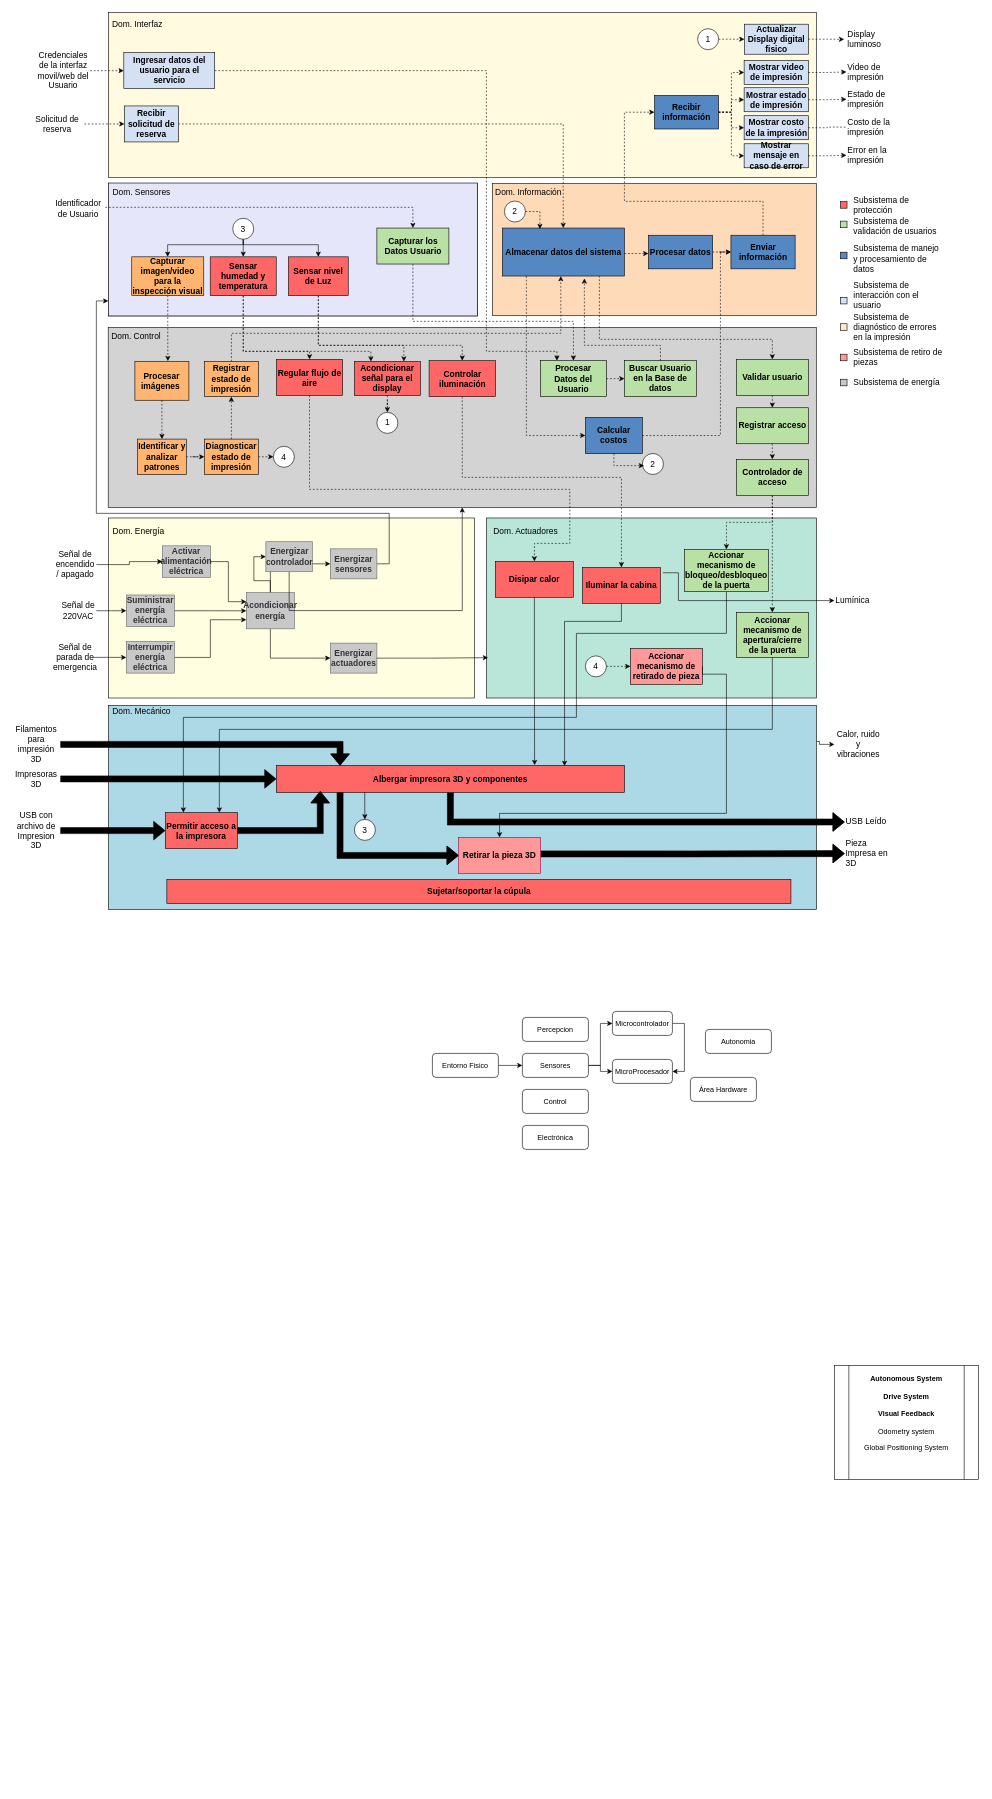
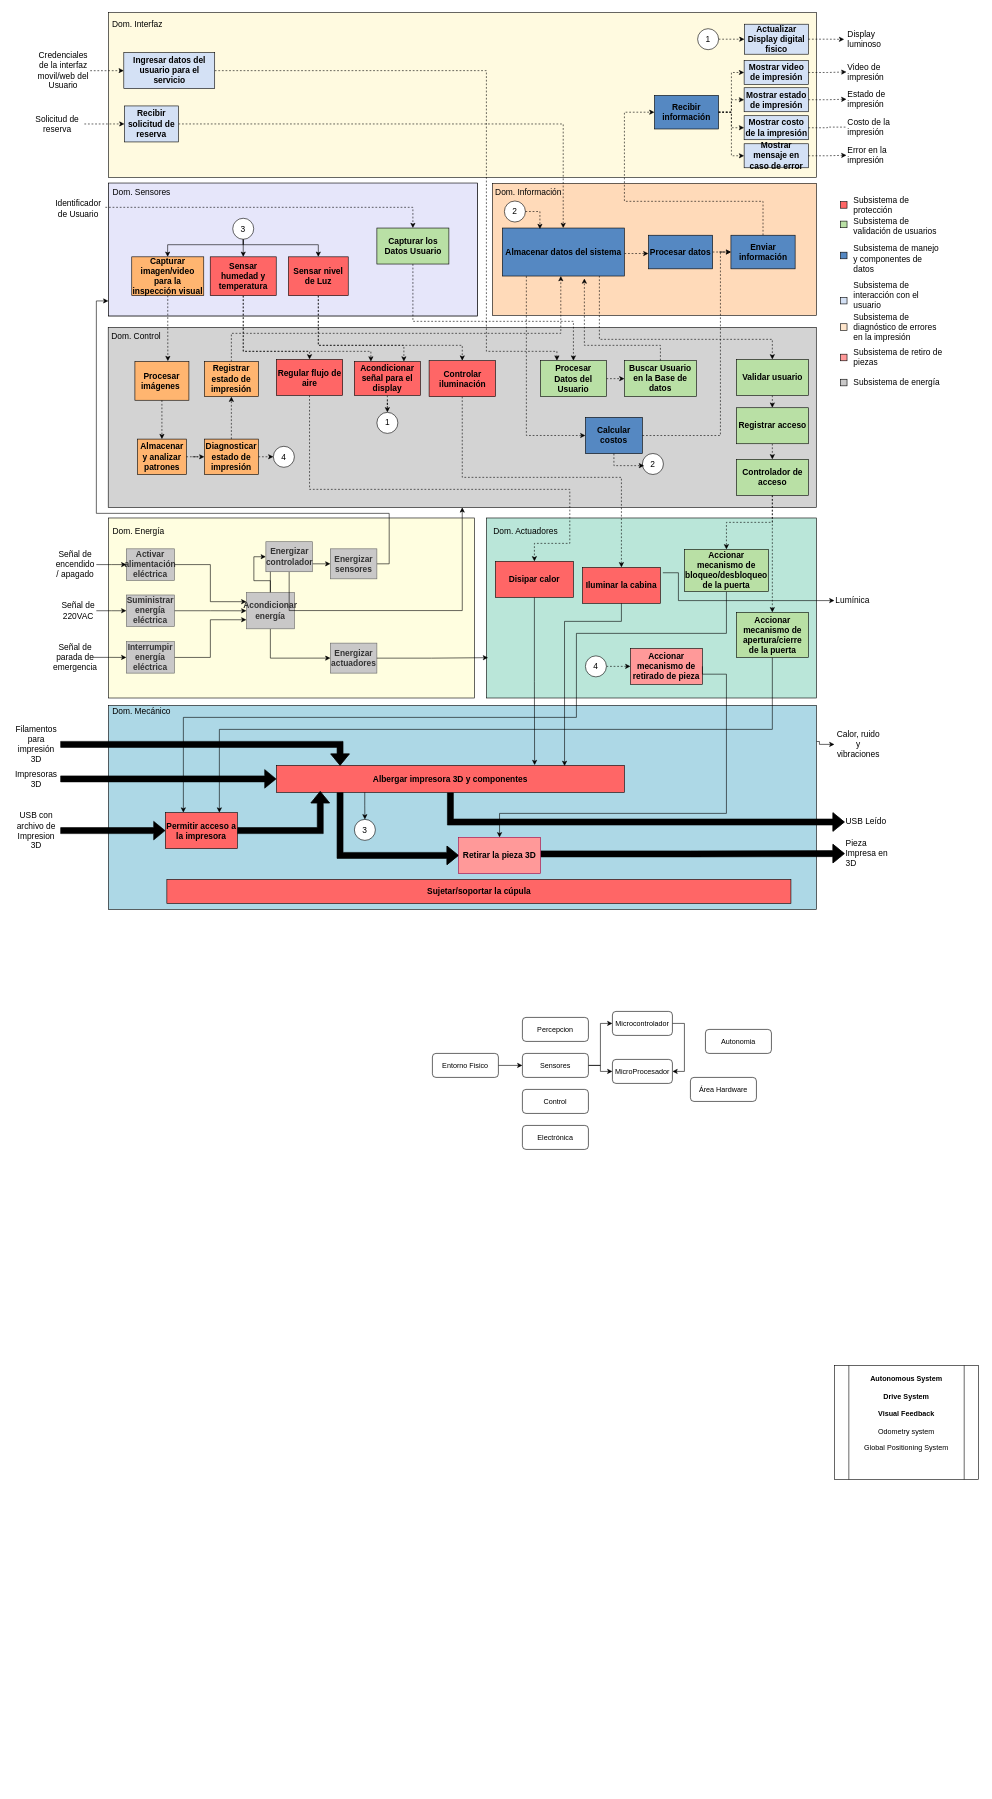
node "Subsistema de manejo y procesamiento de datos": label "Subsistema de manejo y procesamiento de datos" -> "Subsistema de manejo y componentes de datos"
node "Identificar y analizar patrones": label "Identificar y analizar patrones" -> "Almacenar y analizar patrones"
node "Activar alimentación eléctrica": moved (186, 562) -> (150, 565)
